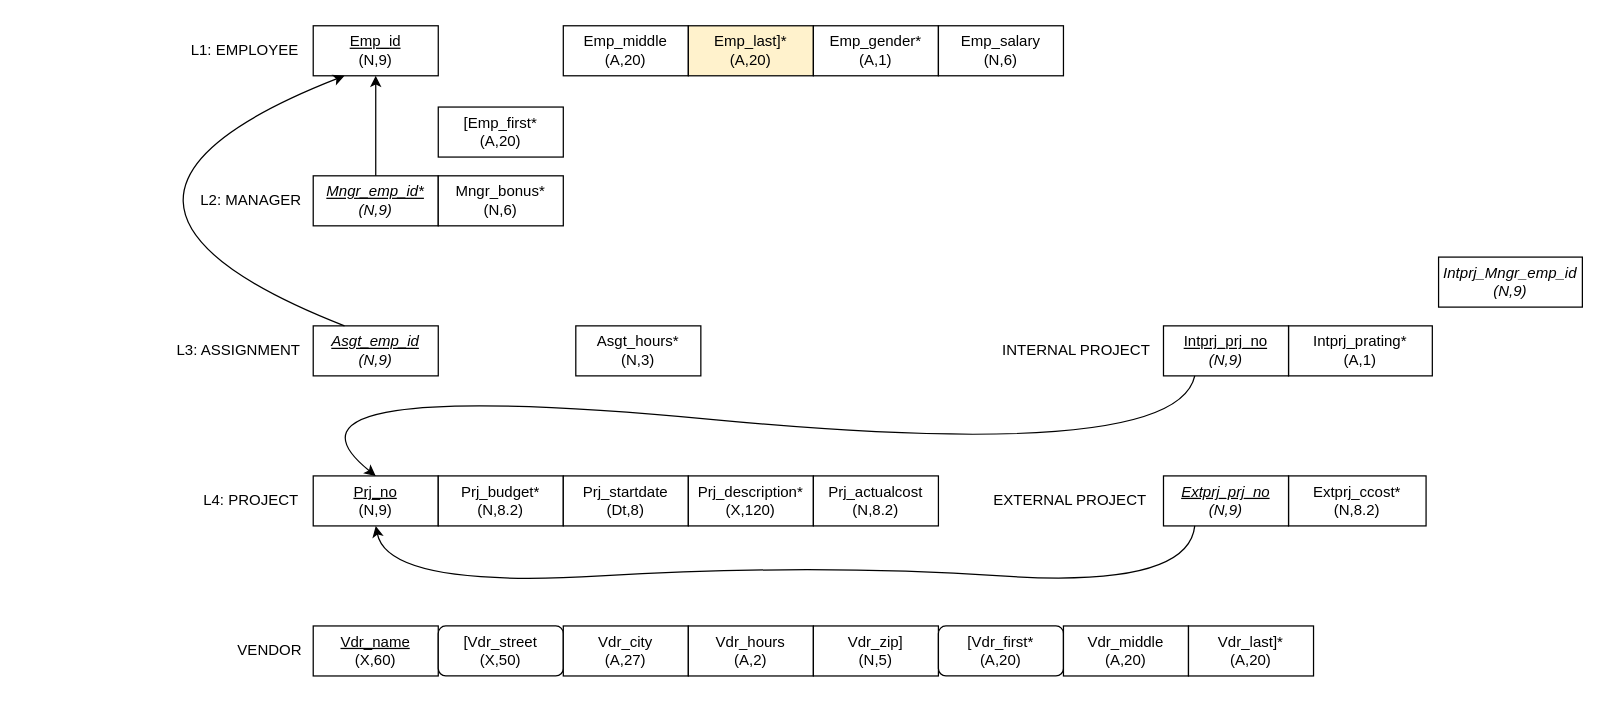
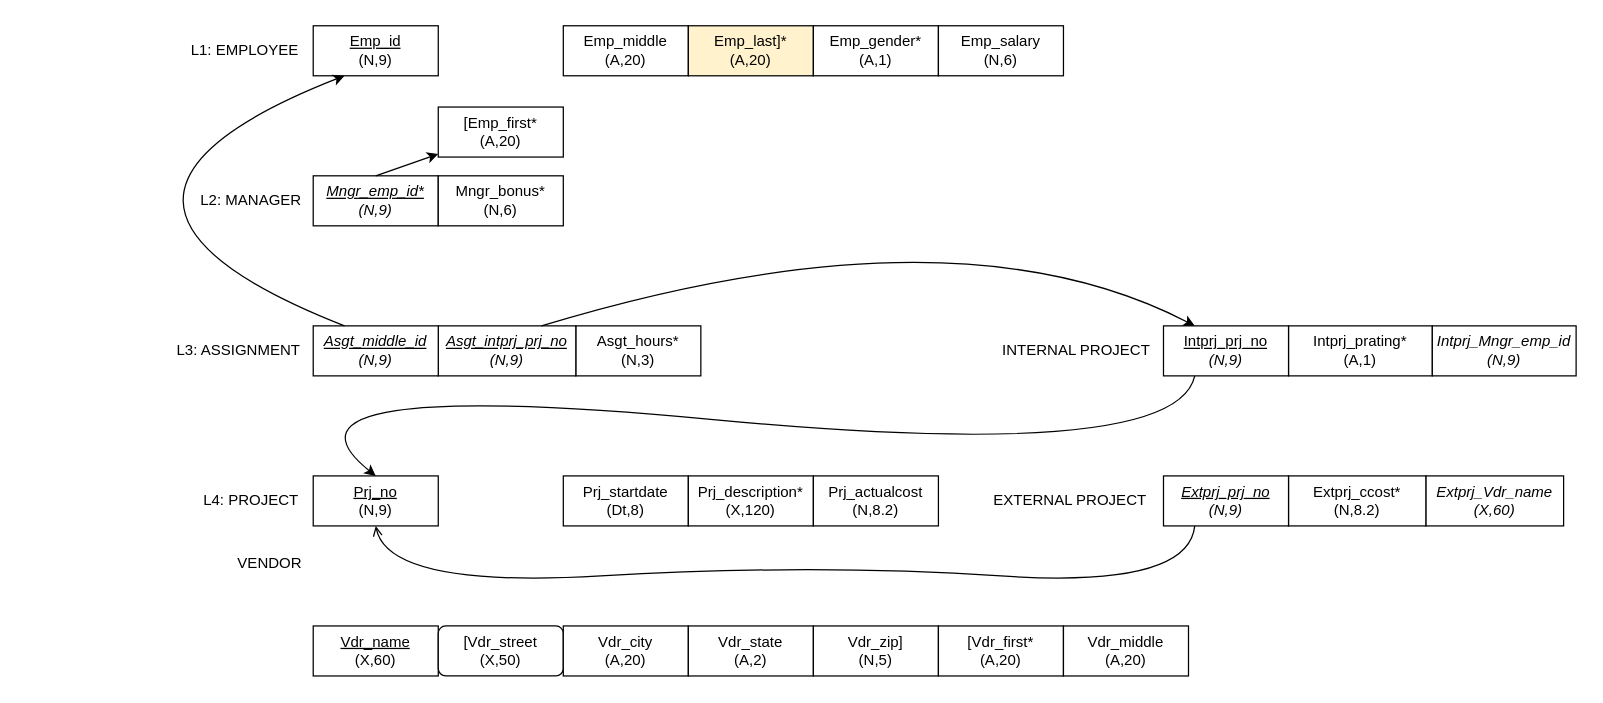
edge "Mngr_emp_id* (N,9)" -> "Emp_id (N,9)": now "Mngr_emp_id* (N,9)" -> "[Emp_first* (A,20)"
edge "Asgt_intprj_prj_no (N,9)" -> "Intprj_prj_no (N,9)": added
node "Intprj_Mngr_emp_id (N,9)": moved (1510, 282) -> (1504, 351)
node "Asgt_emp_id (N,9)": label "Asgt_emp_id (N,9)" -> "Asgt_middle_id (N,9)"
node "Asgt_intprj_prj_no (N,9)": added
node "Prj_budget* (N,8.2)": removed
node "Extprj_Vdr_name (X,60)": added
edge "Extprj_prj_no (N,9)" -> "Prj_no (N,9)": arrowhead classic -> open
node "VENDOR": moved (269, 651) -> (269, 563)
node "Vdr_city (A,27)": label "Vdr_city (A,27)" -> "Vdr_city (A,20)"
node "Vdr_hours (A,2)": label "Vdr_hours (A,2)" -> "Vdr_state (A,2)"
node "[Vdr_first* (A,20)": shape rounded rectangle -> rectangle
node "Vdr_last]* (A,20)": removed
